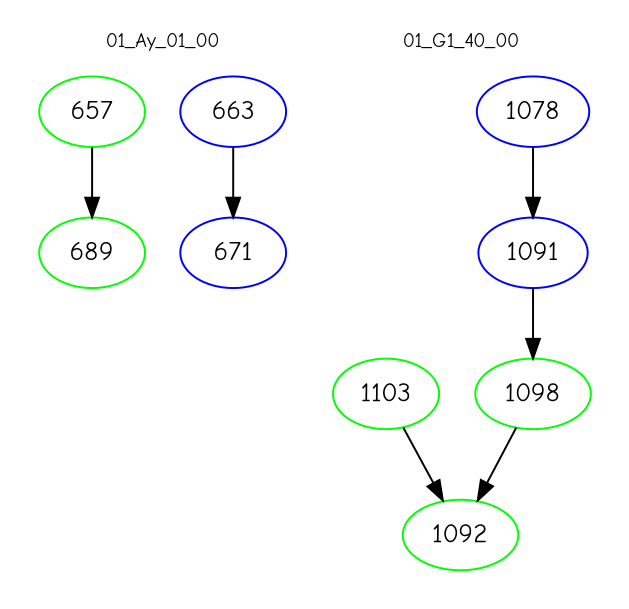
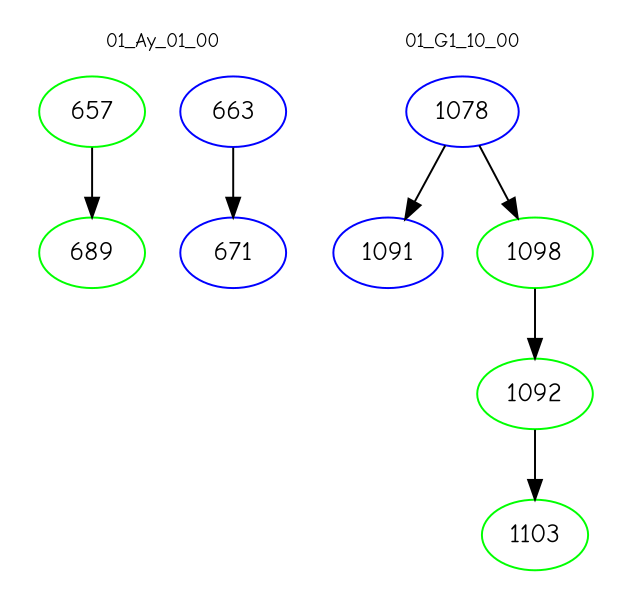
cluster "01_G1_40_00": label "01_G1_40_00" -> "01_G1_10_00"
edge "1091" -> "1098": now "1078" -> "1098"
edge "1103" -> "1092": reversed
